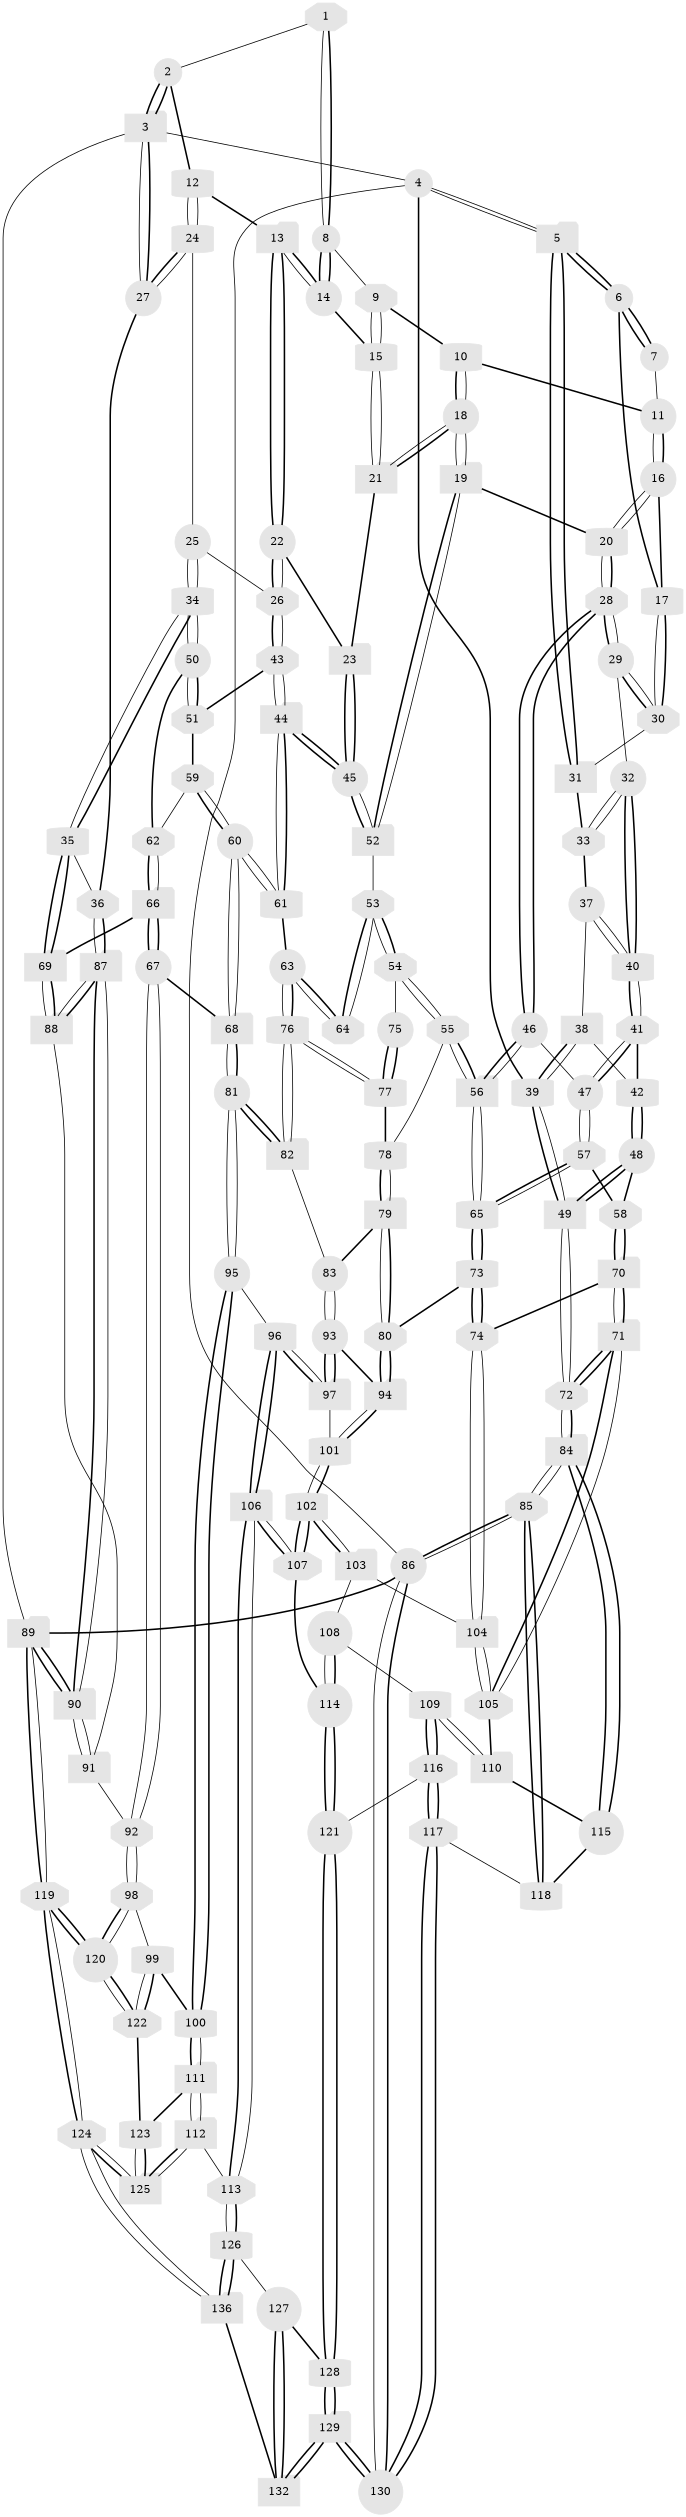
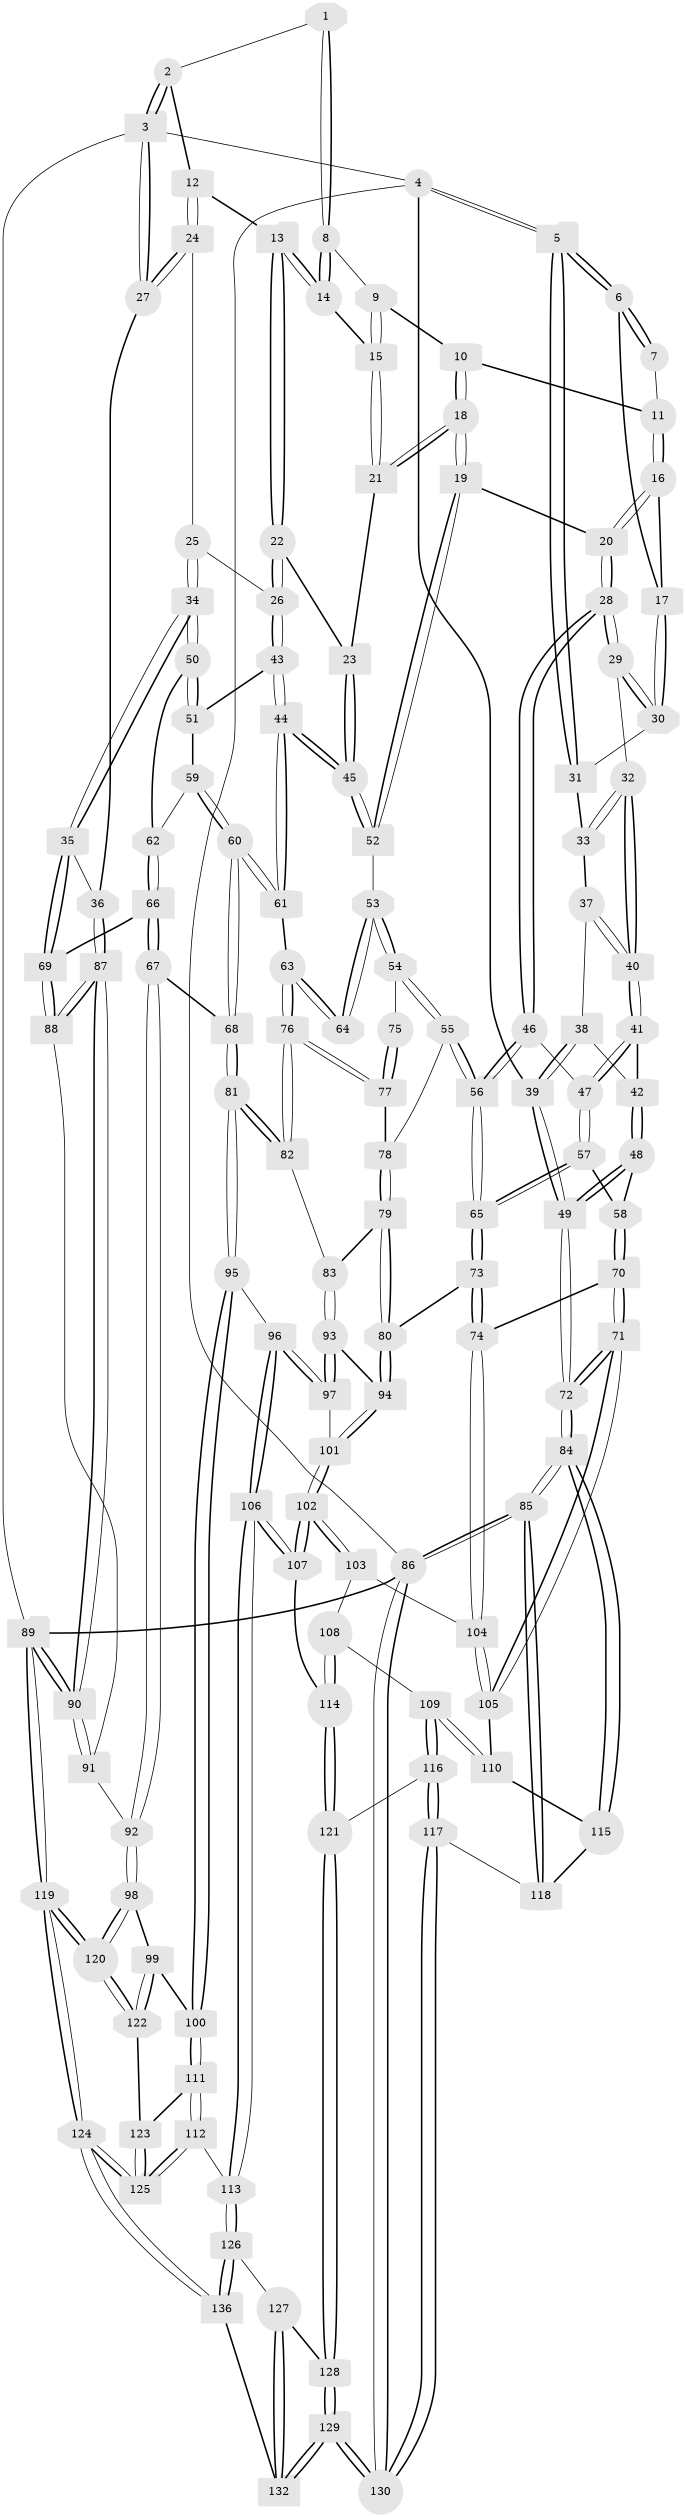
edge "98" -- "99": style solid -> bold
